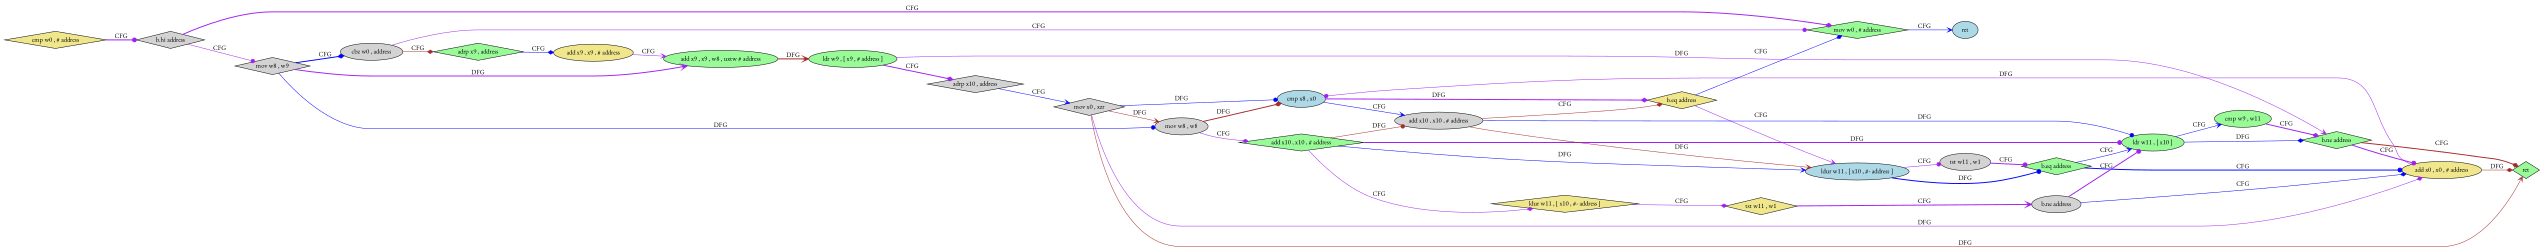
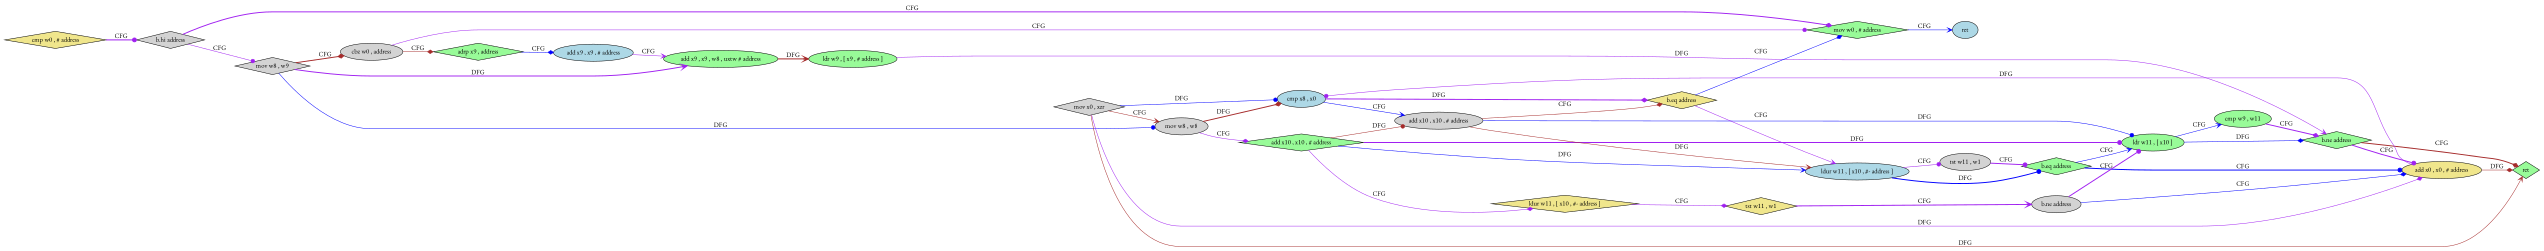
node "add x9 , x9 , # address": fillcolor khaki -> lightblue
edge "mov w8 , w9" -> "cbz w0 , address": color blue -> brown
node "adrp x10 , address": removed
edge "mov x0 , xzr" -> "mov w8 , w8": label "DFG" -> "CFG"
